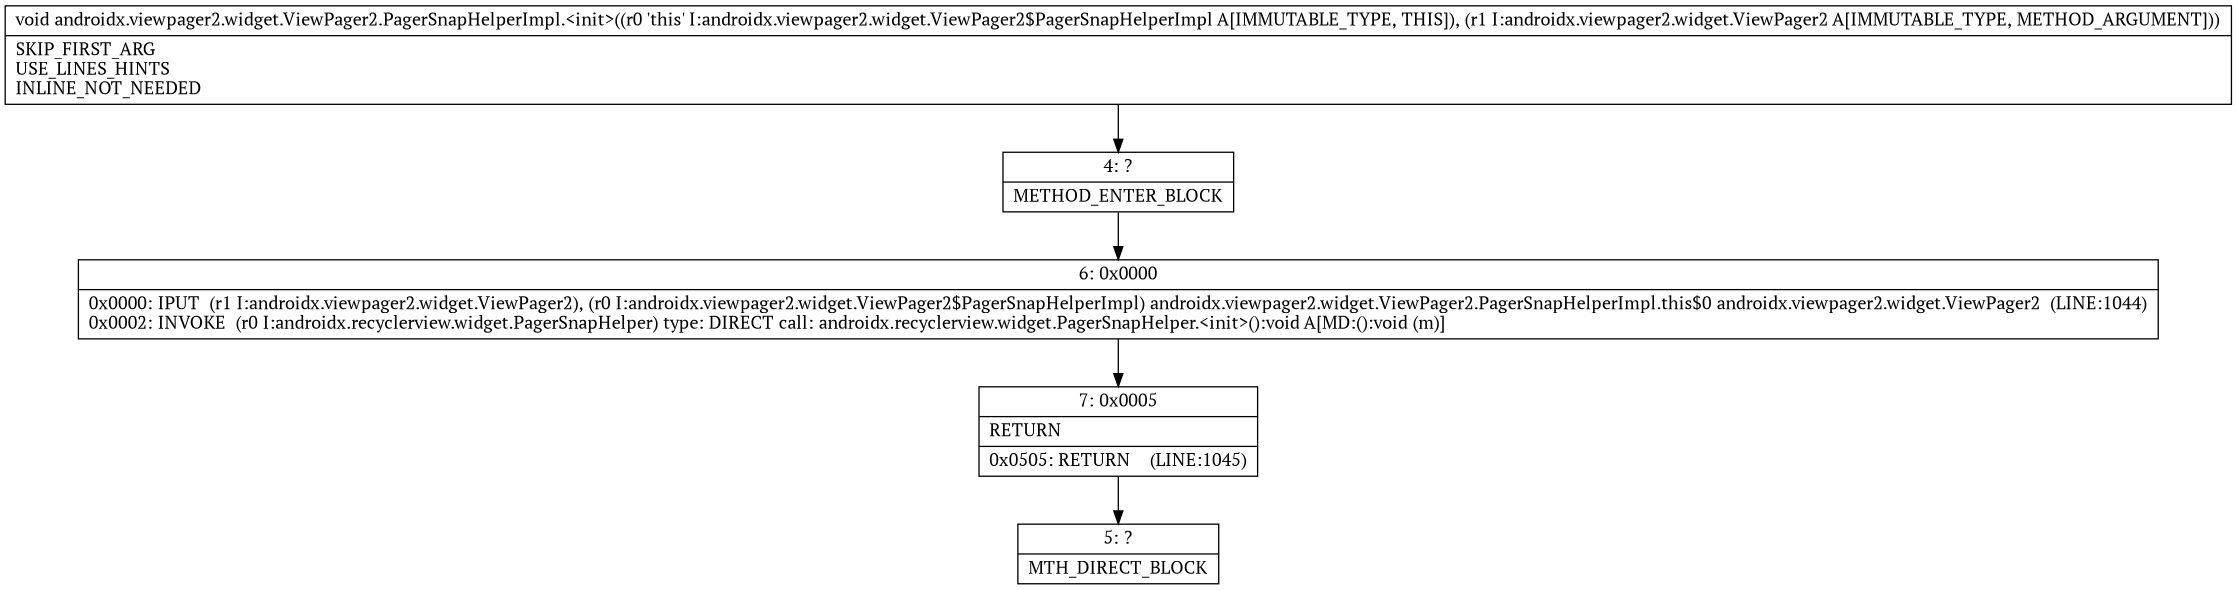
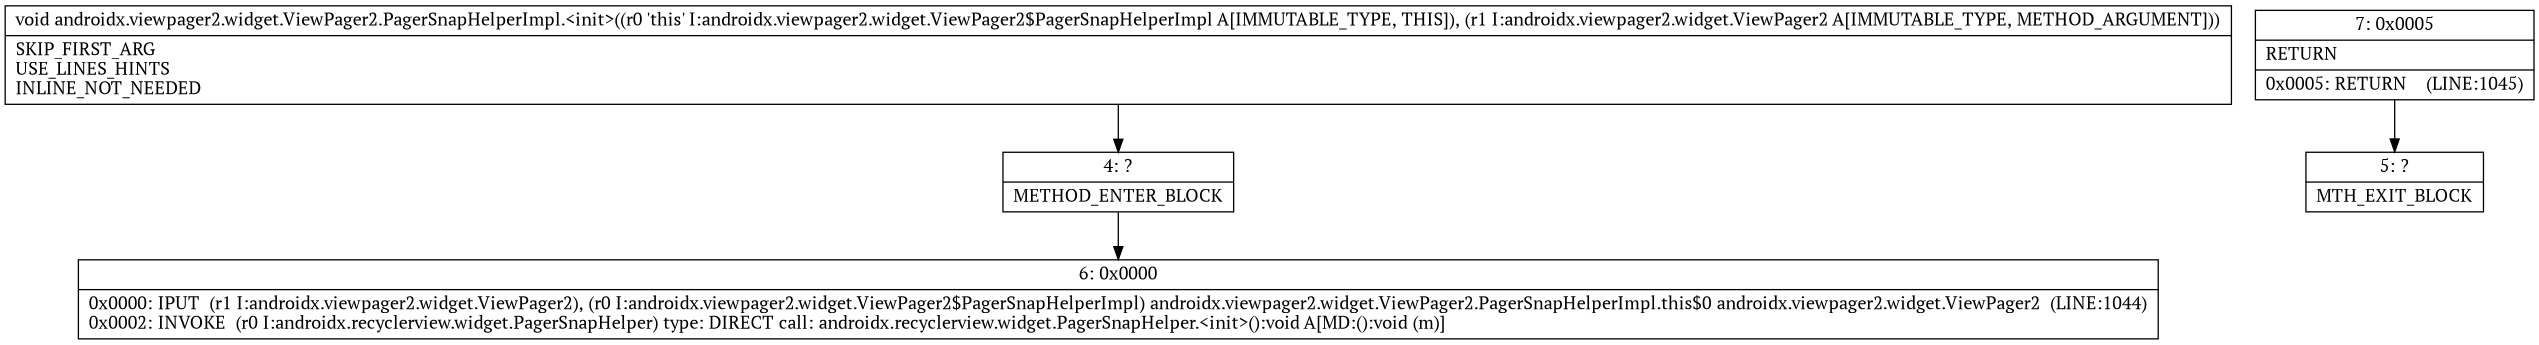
edge "6: 0x0000" -> "7: 0x0005": removed
node "7: 0x0005": text "0x0505: RETURN    (LINE:1045)" -> "0x0005: RETURN    (LINE:1045)"
node "5: ?": text "MTH_DIRECT_BLOCK" -> "MTH_EXIT_BLOCK"
